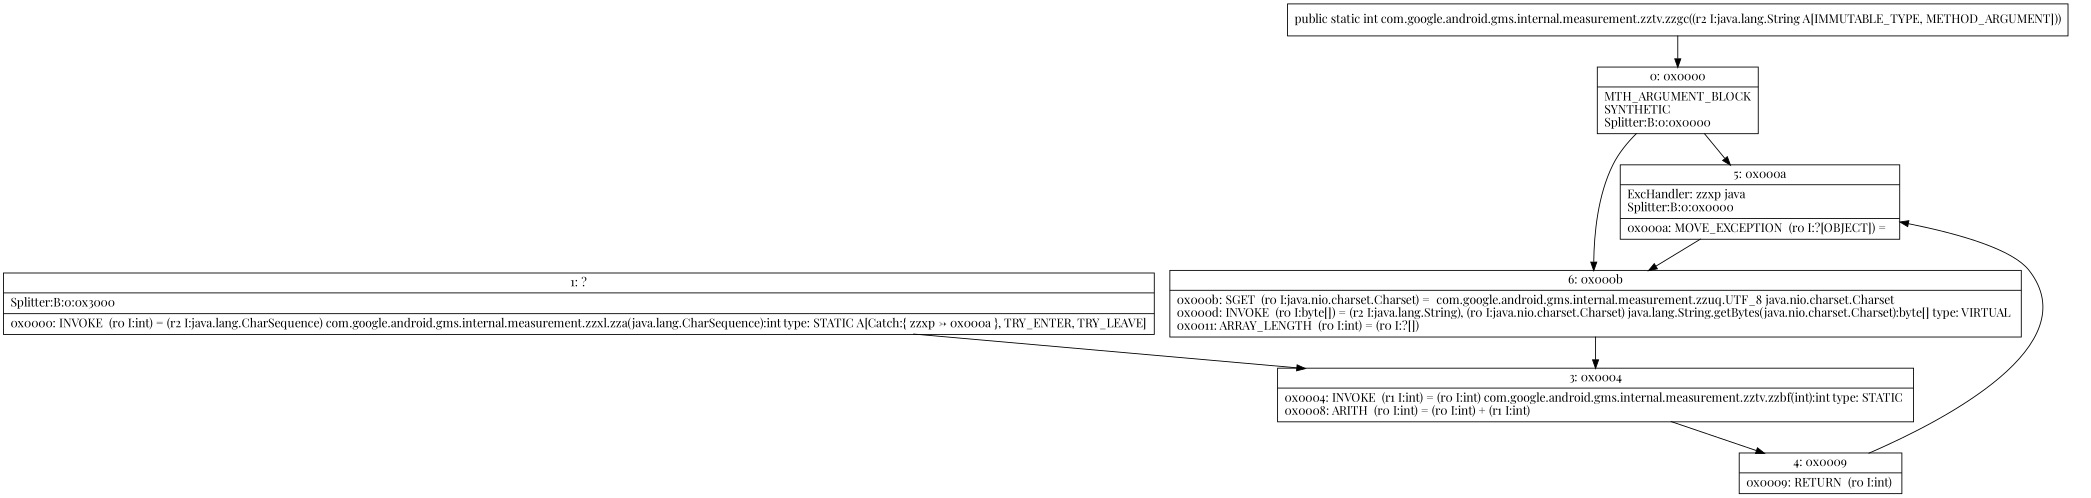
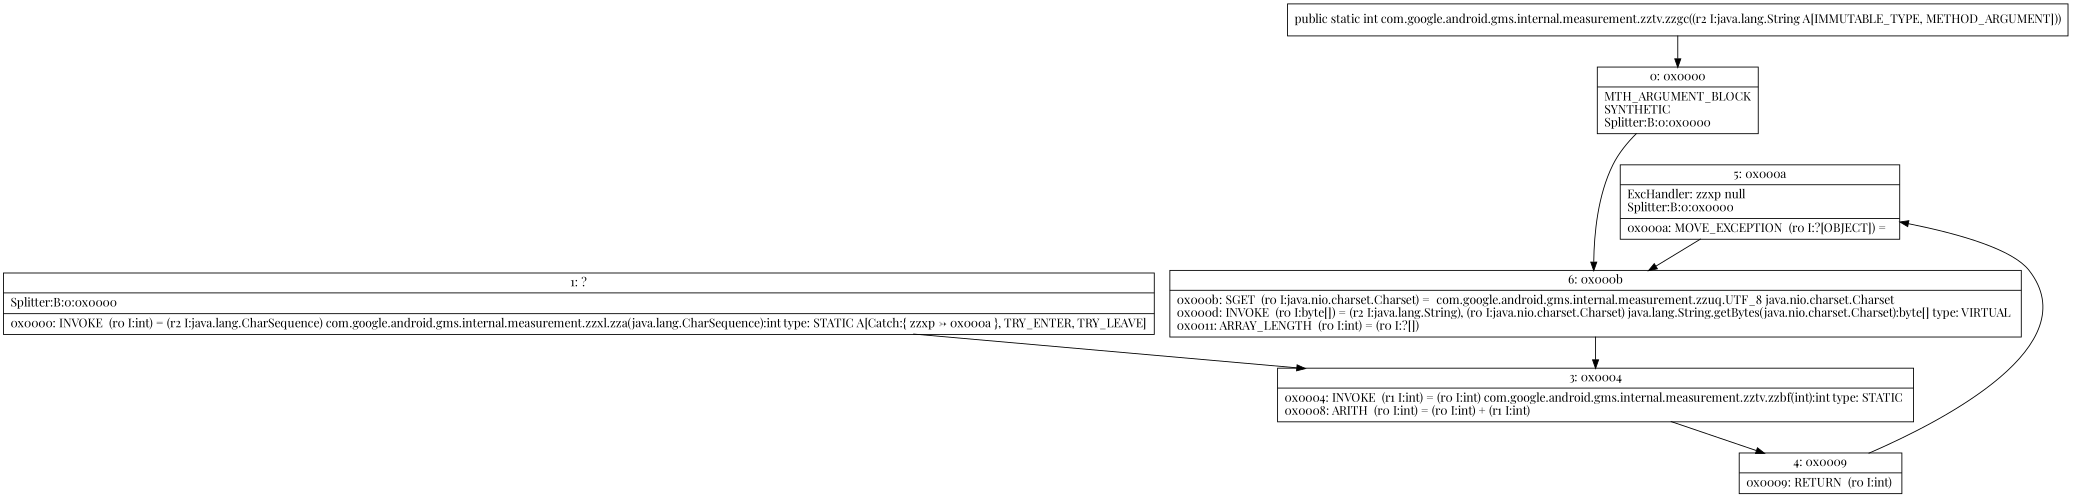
edge "0: 0x0000" -> "5: 0x000a": removed
node "5: 0x000a": text "ExcHandler: zzxp java" -> "ExcHandler: zzxp null"
node "1: ?": text "Splitter:B:0:0x3000" -> "Splitter:B:0:0x0000"
